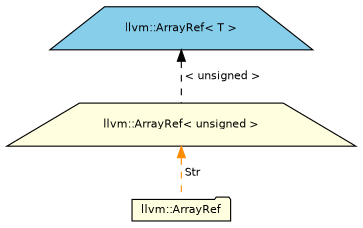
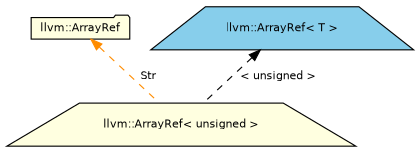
edge "llvm::ArrayRef" -> "llvm::ArrayRef< unsigned >": reversed
